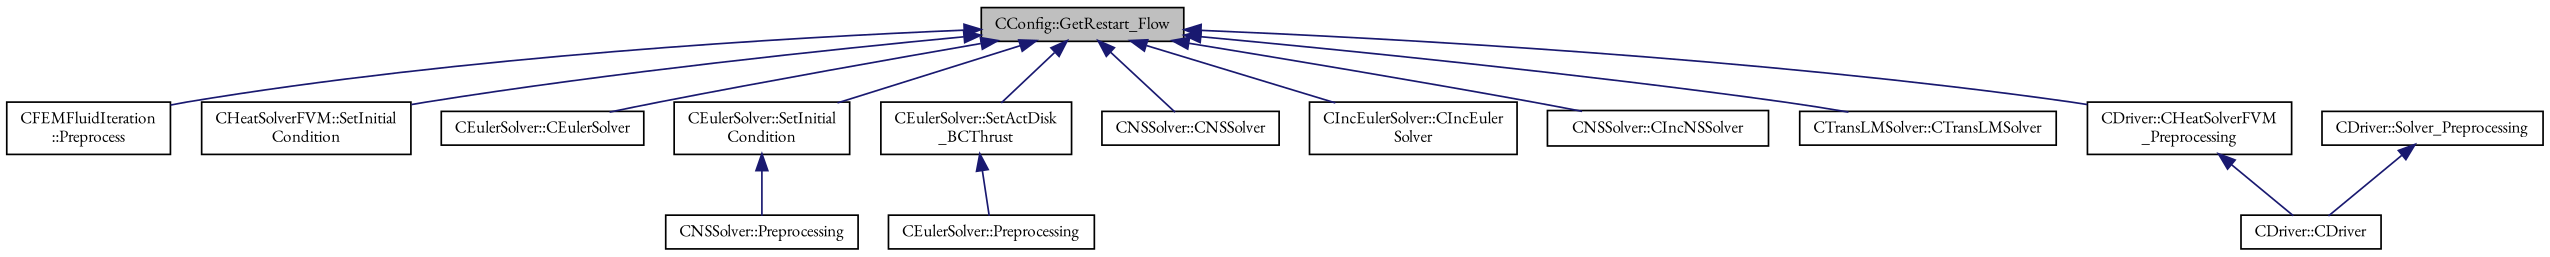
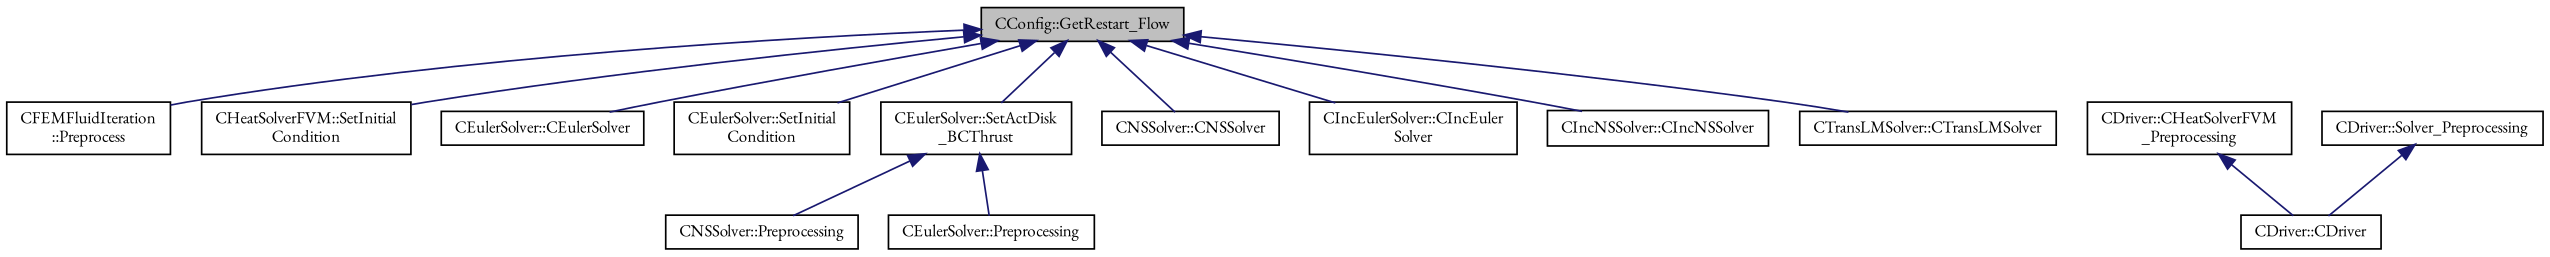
edge "CDriver::CHeatSolverFVM _Preprocessing" -> "CConfig::GetRestart_Flow": removed
node "CNSSolver::CIncNSSolver": label "CNSSolver::CIncNSSolver" -> "CIncNSSolver::CIncNSSolver"
edge "CNSSolver::Preprocessing" -> "CEulerSolver::SetInitial Condition": now "CNSSolver::Preprocessing" -> "CEulerSolver::SetActDisk _BCThrust"
